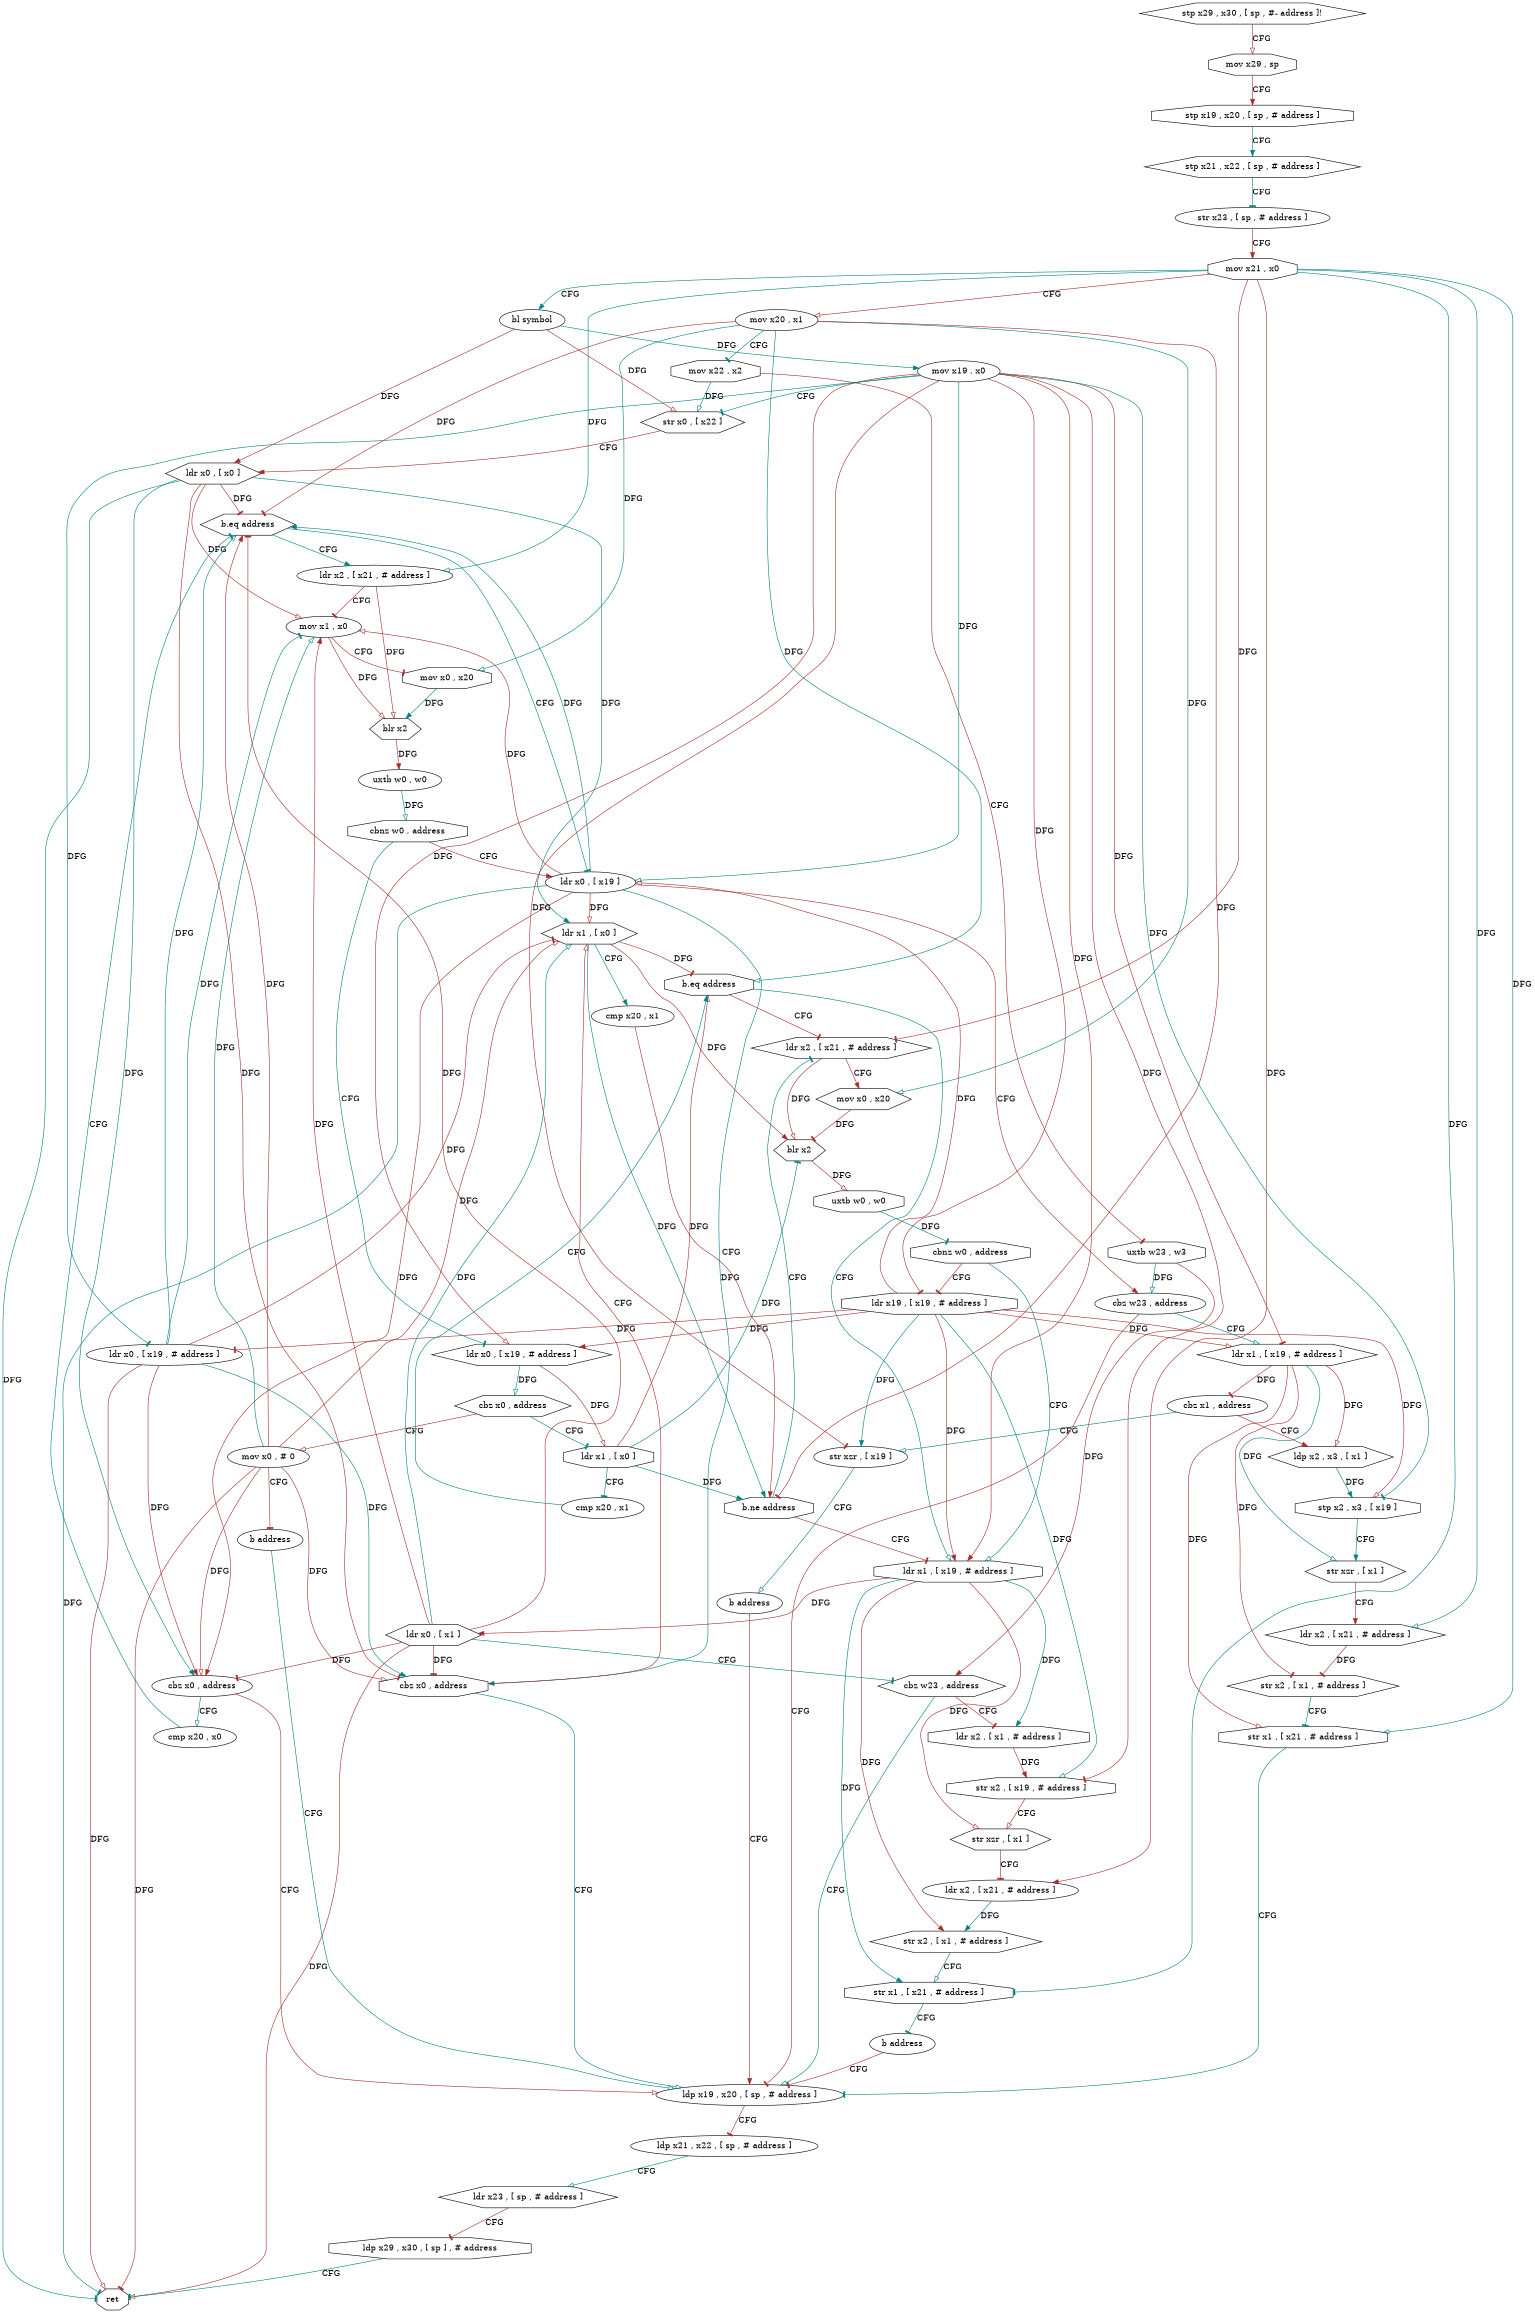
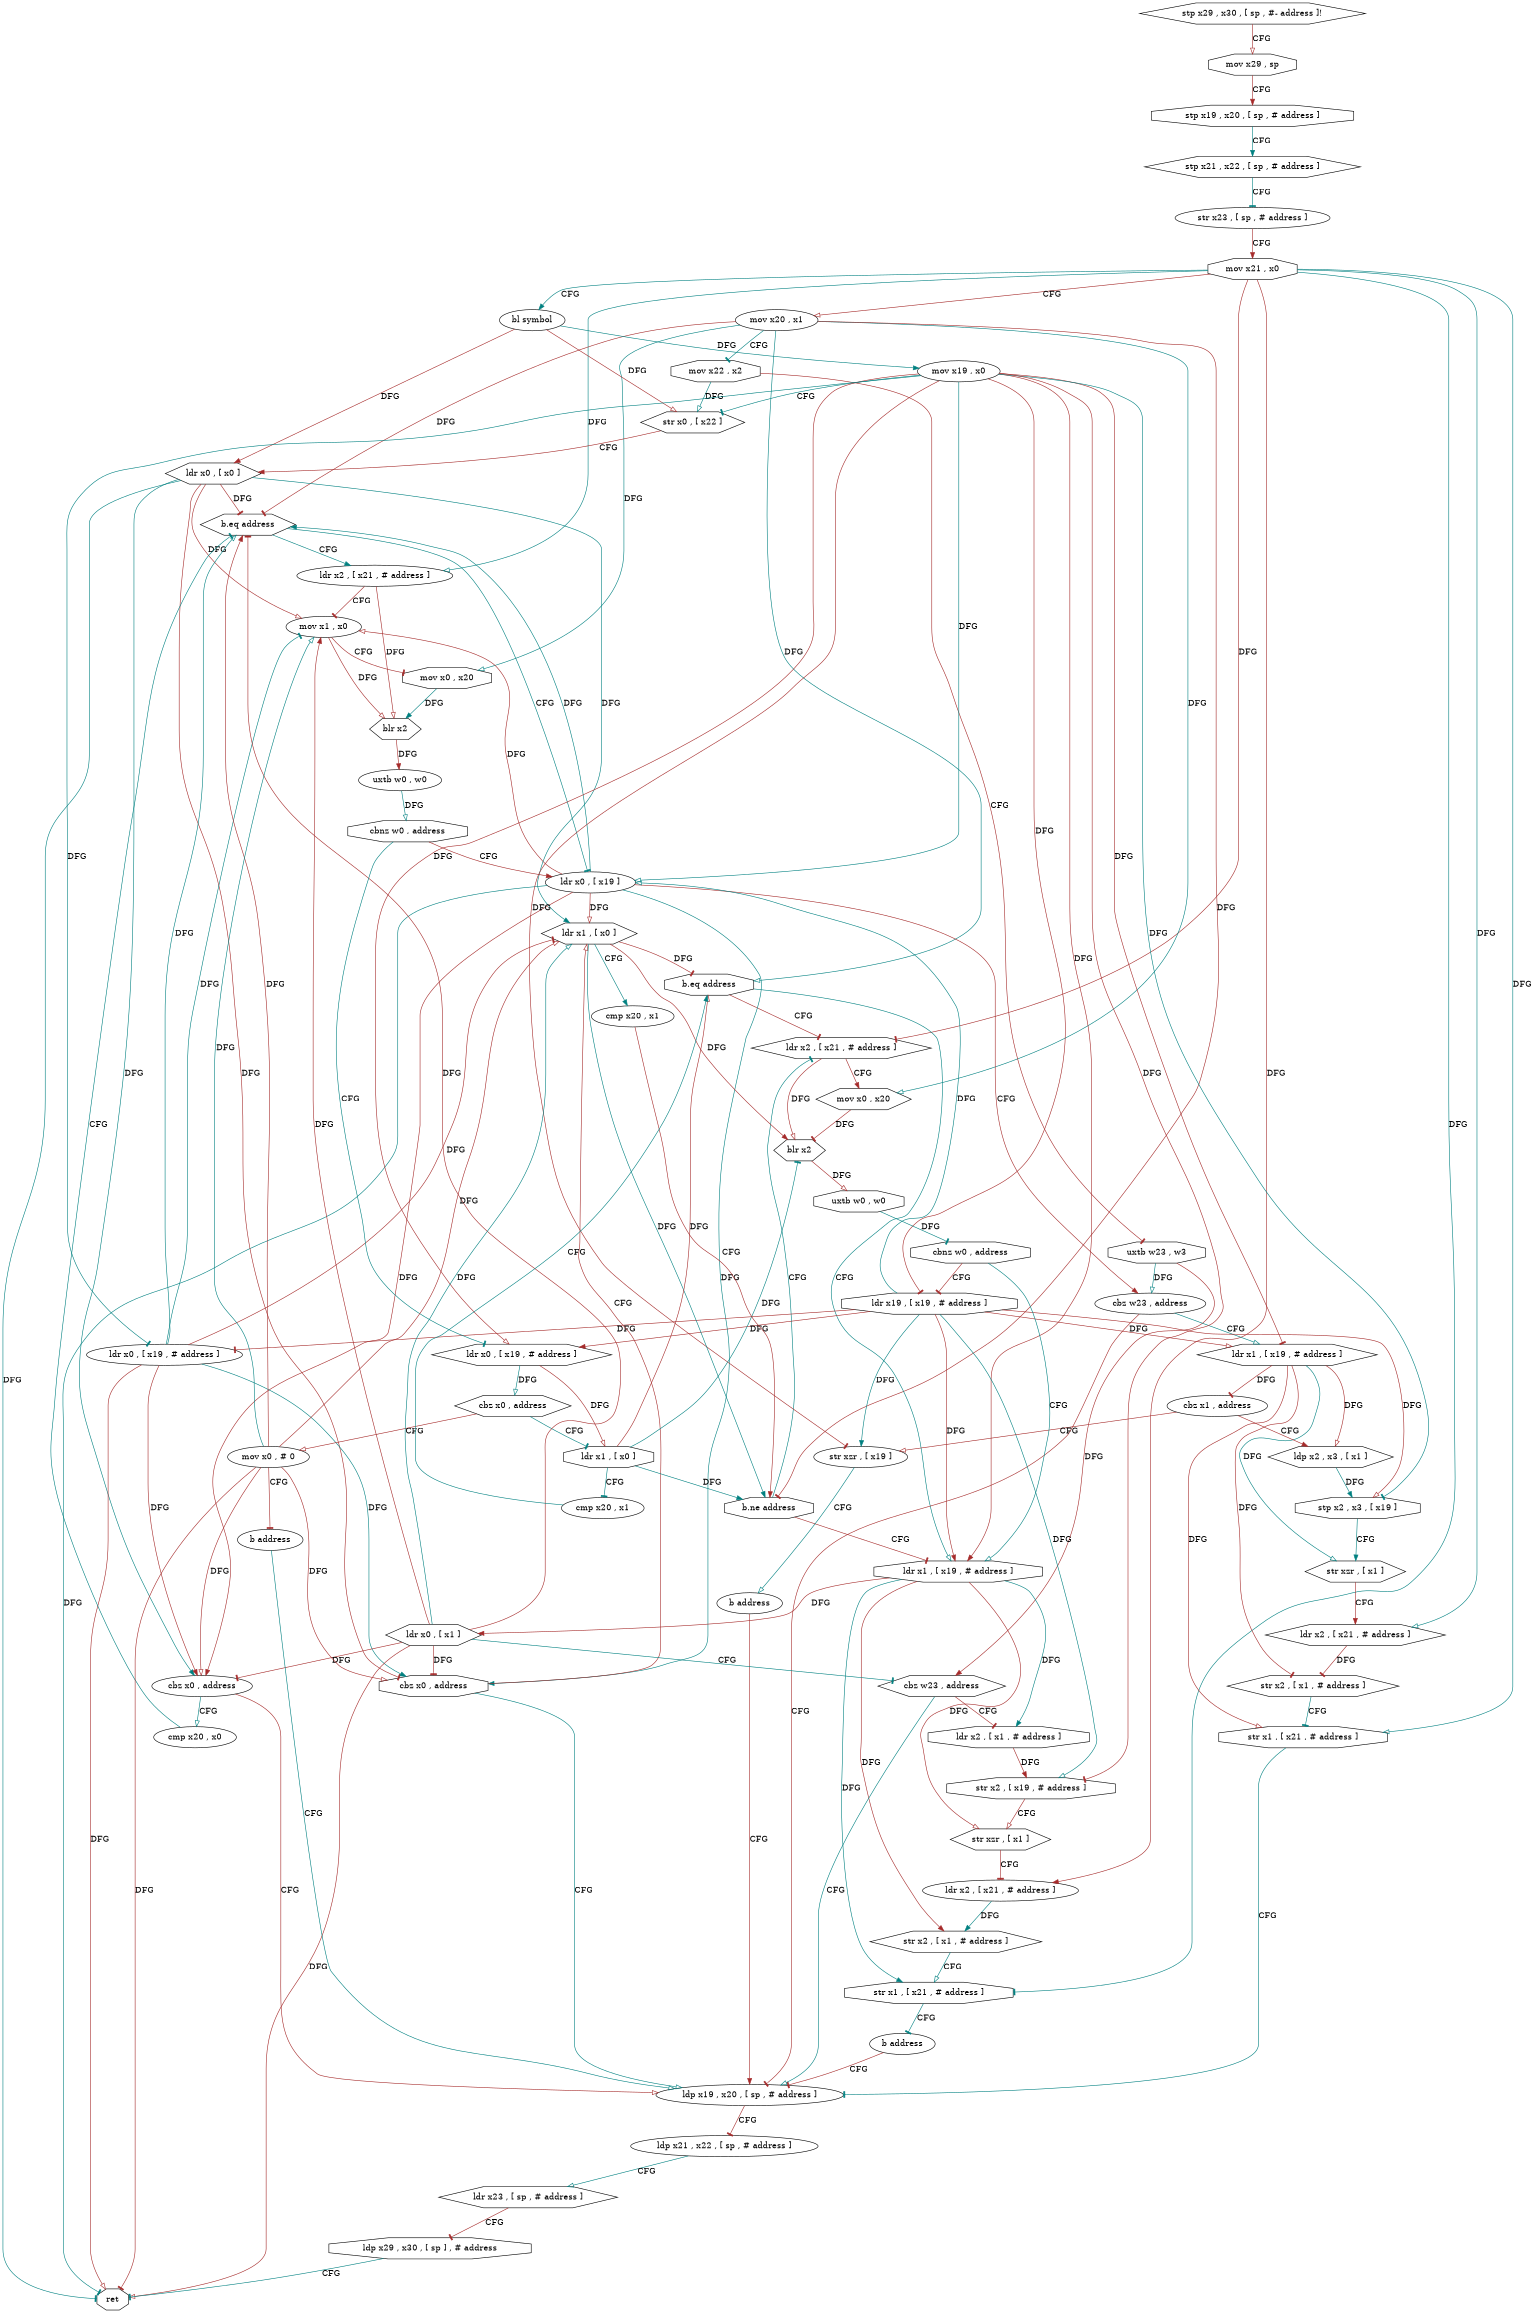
edge "ldr x19 , [ x19 , # address ]" -> "ldr x0 , [ x19 ]": color brown -> teal
edge "cbz x1 , address" -> "str xzr , [ x19 ]": color teal -> brown
